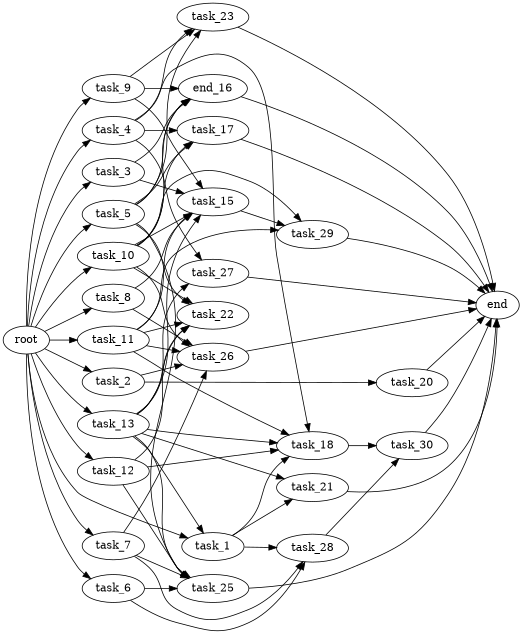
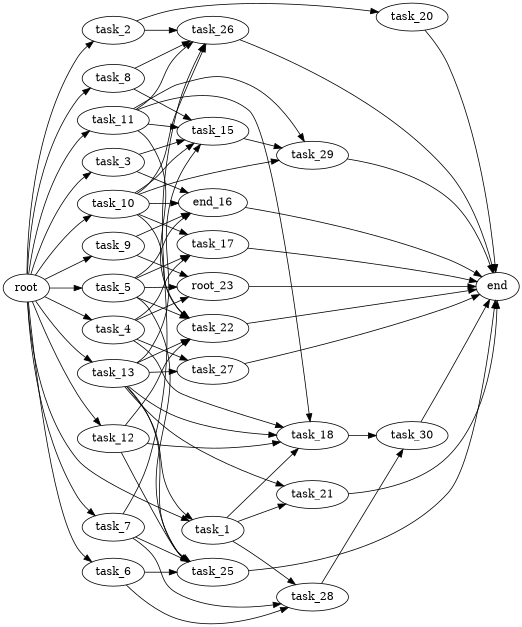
node "task_23": label "task_23" -> "root_23"
edge "task_9" -> "task_15": removed
edge "task_22" -> "end": added
